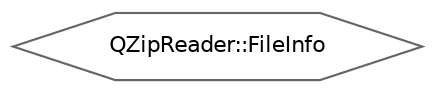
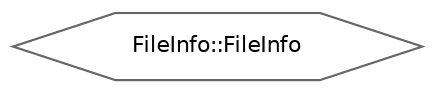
node "QZipReader::FileInfo": label "QZipReader::FileInfo" -> "FileInfo::FileInfo"
